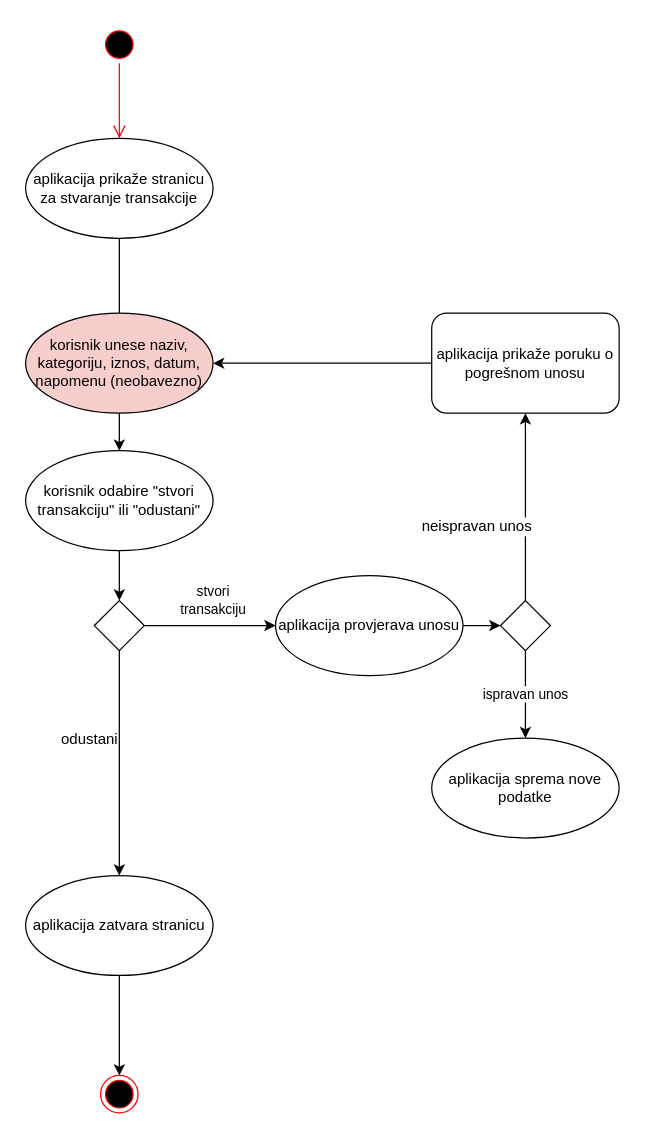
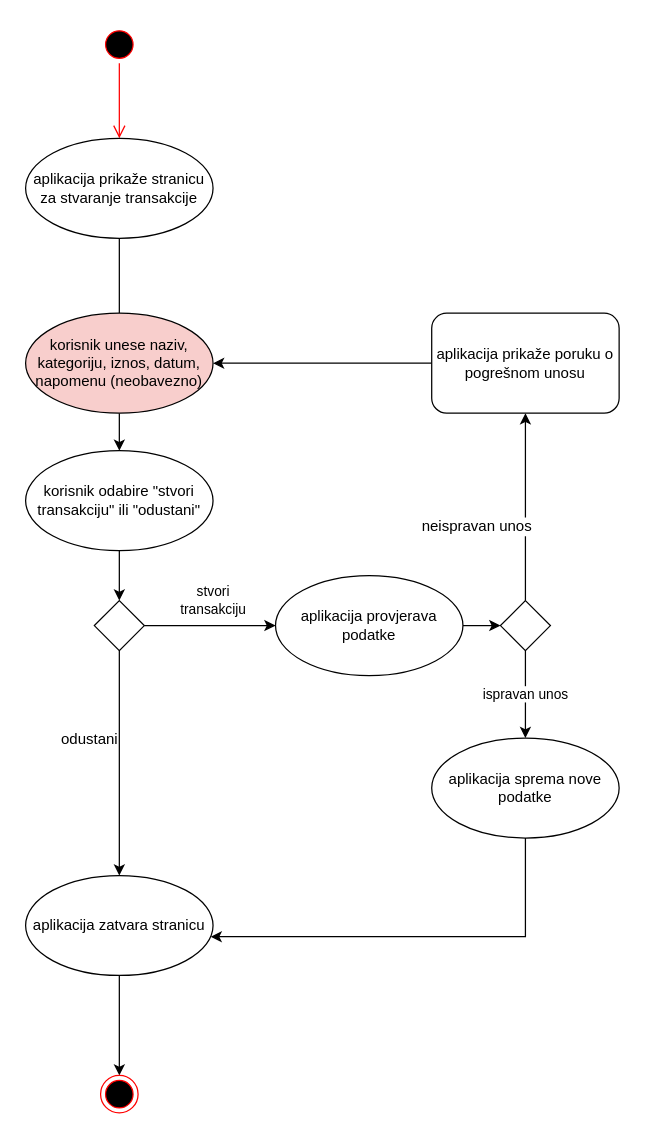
node "aplikacija provjerava unosu": label "aplikacija provjerava unosu" -> "aplikacija provjerava podatke"
edge "aplikacija sprema nove podatke" -> "aplikacija zatvara stranicu": added
